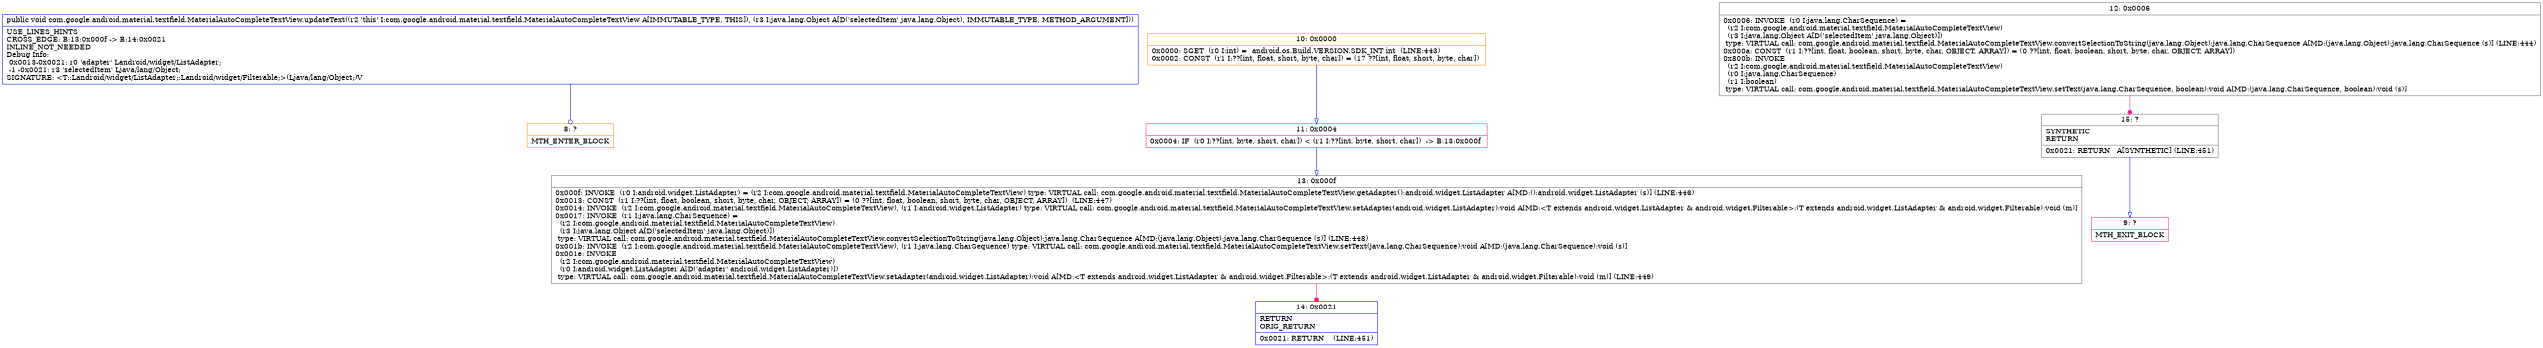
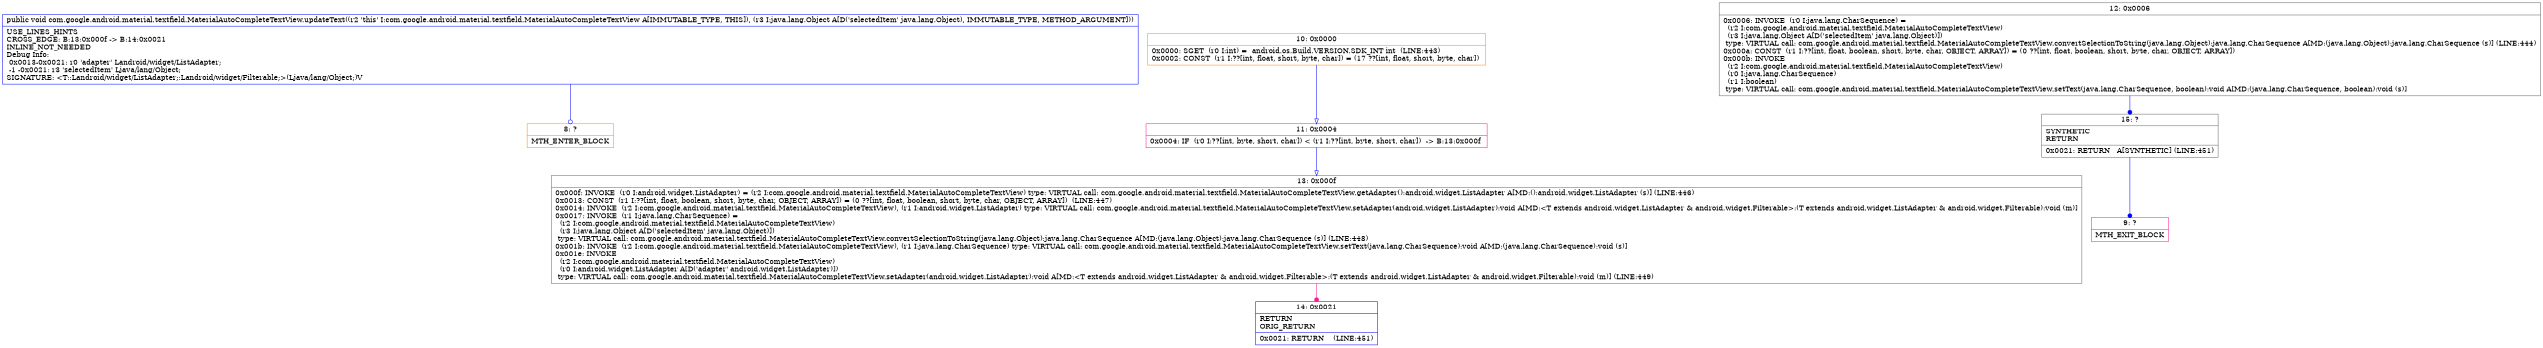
node "12: 0x0006": text "0x800b: INVOKE" -> "0x000b: INVOKE"
edge "12: 0x0006" -> "15: ?": color deeppink -> blue
edge "15: ?" -> "9: ?": arrowhead onormal -> dot
